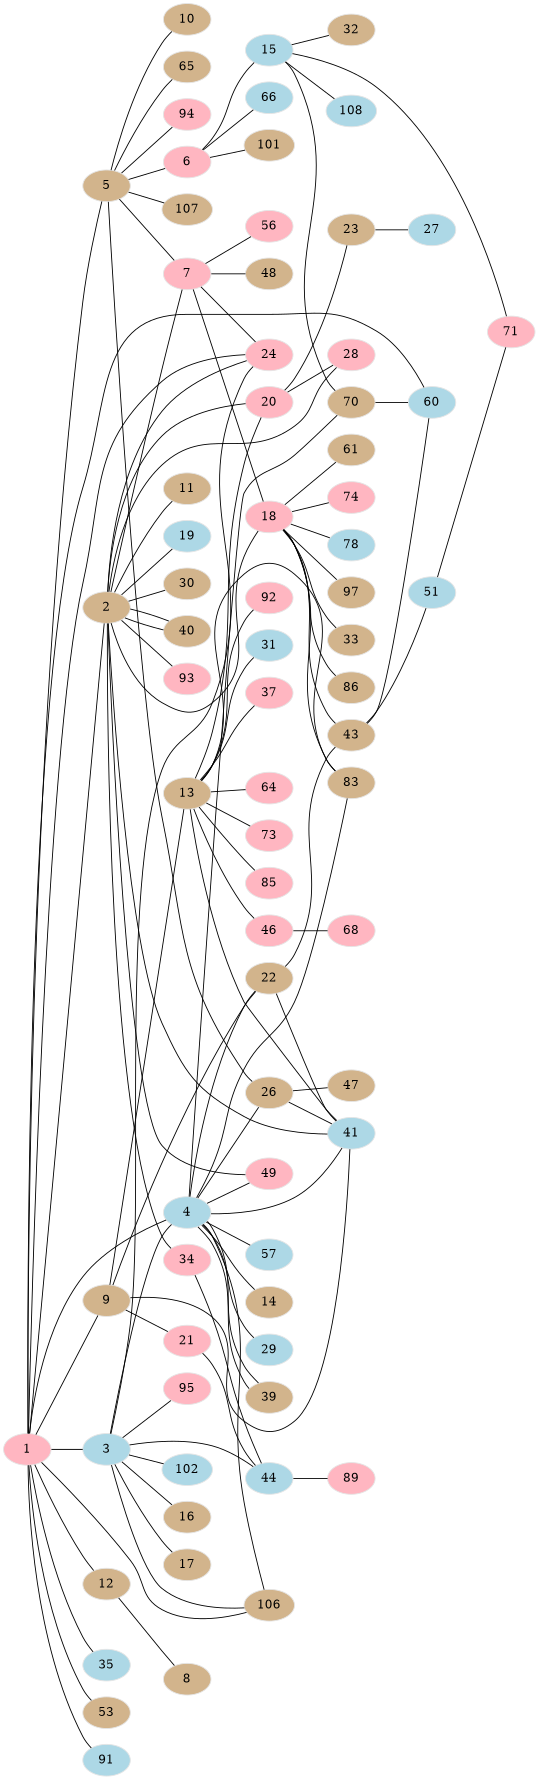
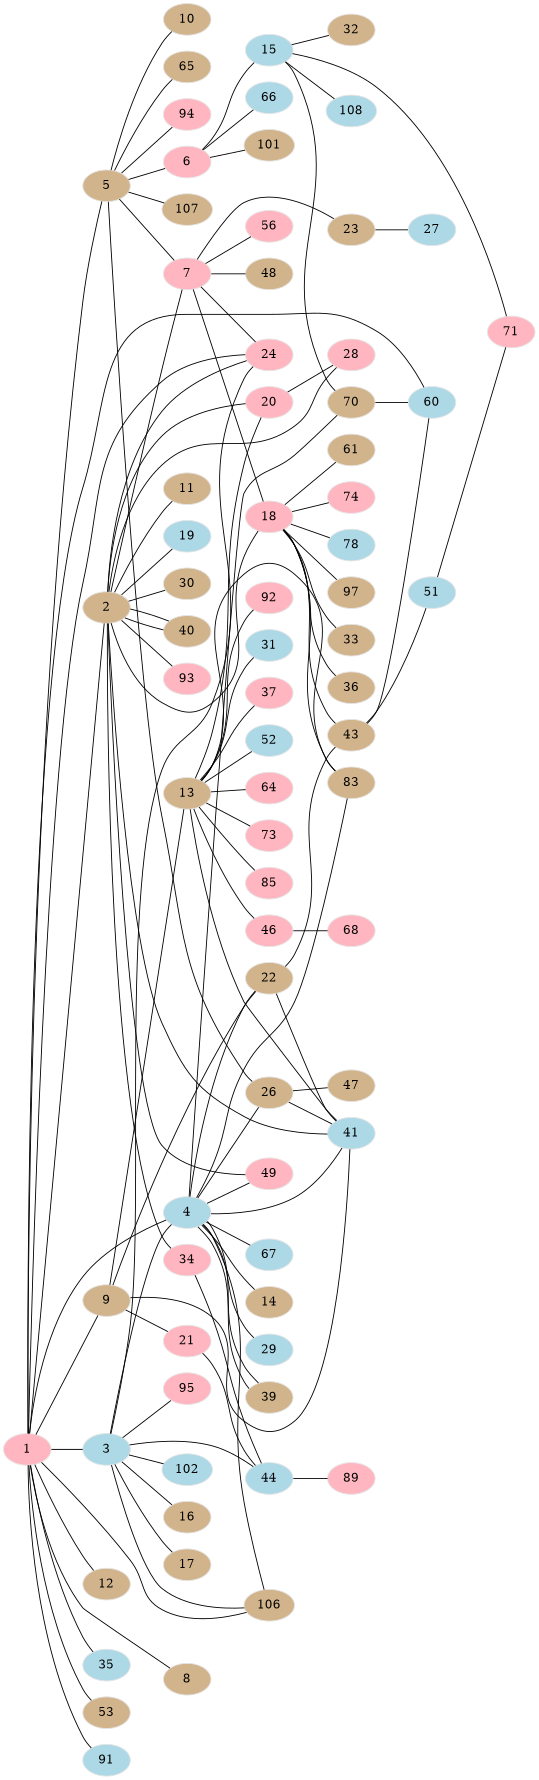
edge "23" -- "20": now "23" -- "7"
node "86": label "86" -> "36"
node "52": added
node "57": label "57" -> "67"
edge "12" -- "8": now "1" -- "8"
